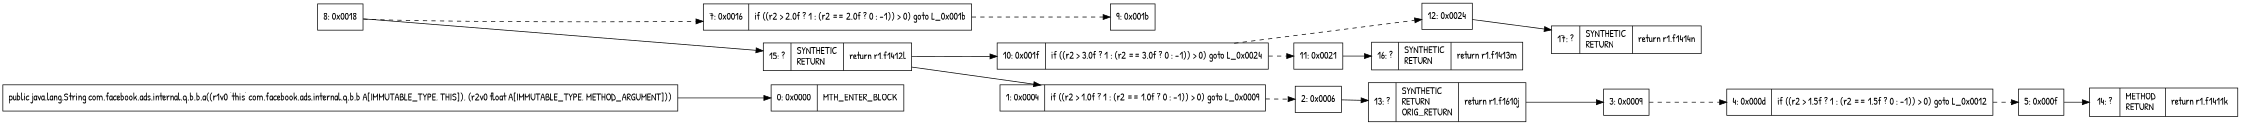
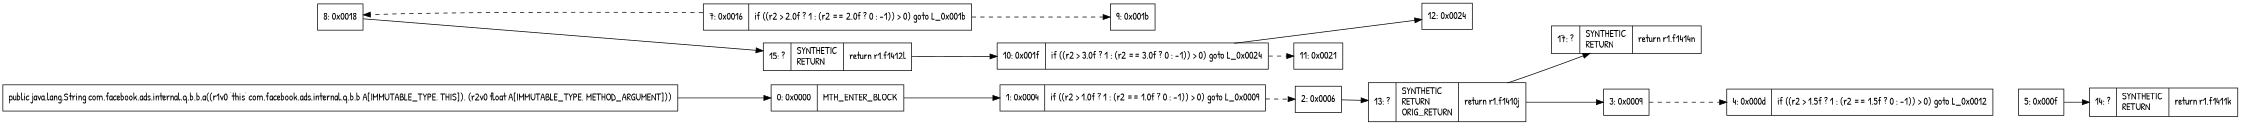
edge "8: 0x0018" -> "7: 0x0016": reversed
edge "12: 0x0024" -> "17: ?": now "13: ?" -> "17: ?"
edge "10: 0x001f" -> "12: 0x0024": style dashed -> solid
node "16: ?": removed
edge "15: ?" -> "1: 0x0004": now "0: 0x0000" -> "1: 0x0004"
node "14: ?": text "METHOD" -> "SYNTHETIC"
node "13: ?": text "return r1.f1610j" -> "return r1.f1410j"
edge "4: 0x000d" -> "5: 0x000f": removed
